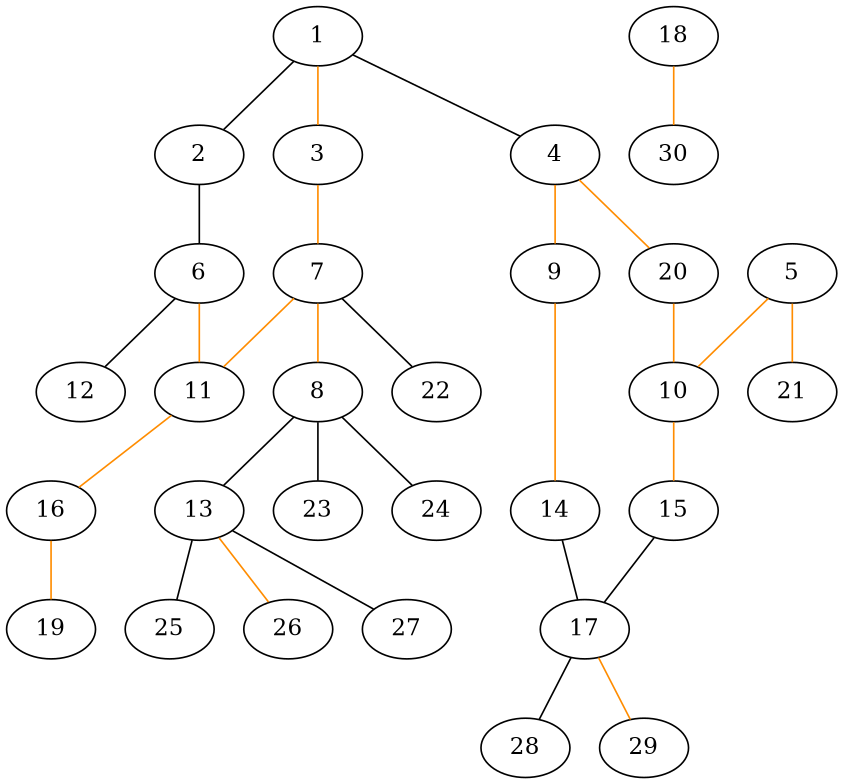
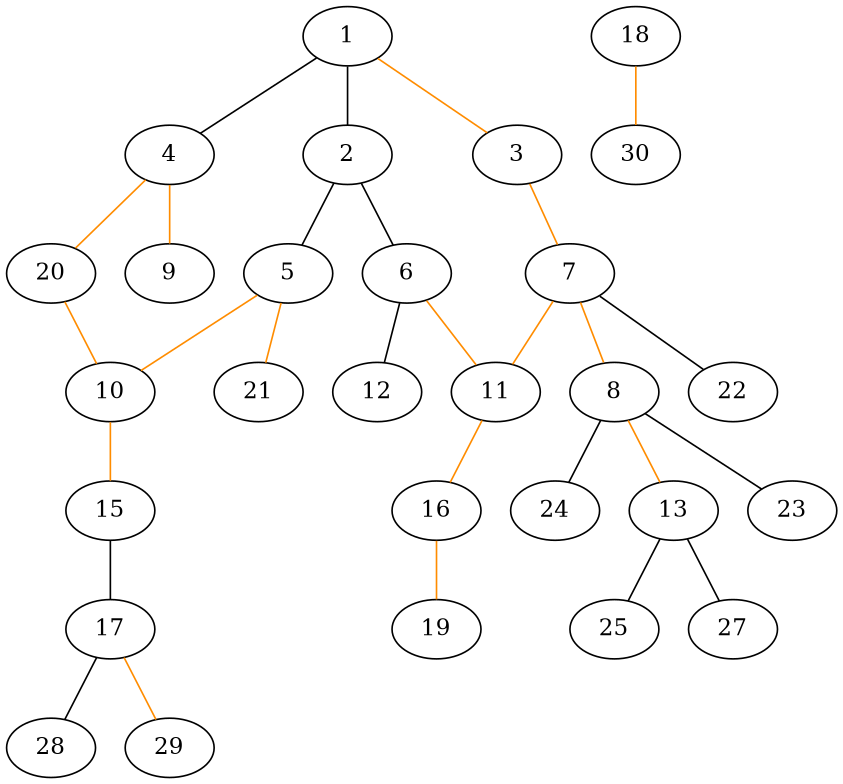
edge "2" -- "5": added
edge "8" -- "13": color black -> darkorange
node "14": removed
node "26": removed
